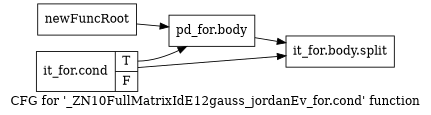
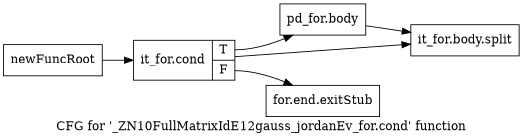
edge "newFuncRoot" -> "pd_for.body": now "newFuncRoot" -> "it_for.cond"
node "for.end.exitStub": added
